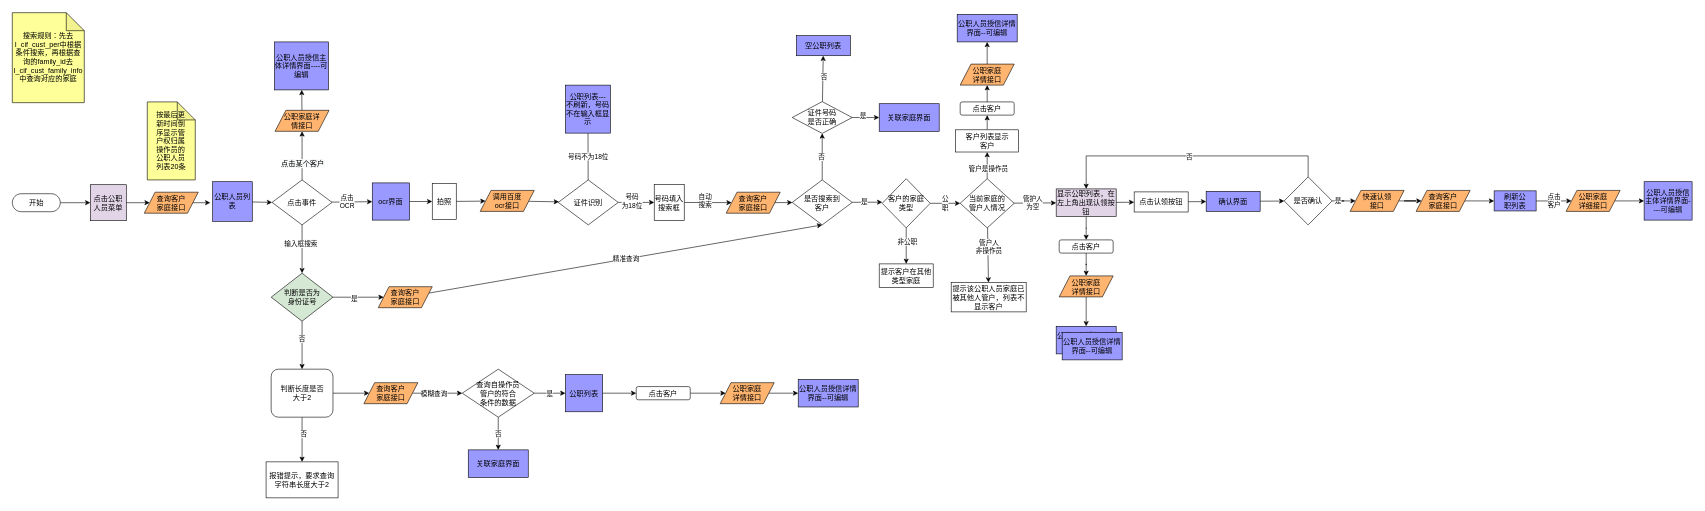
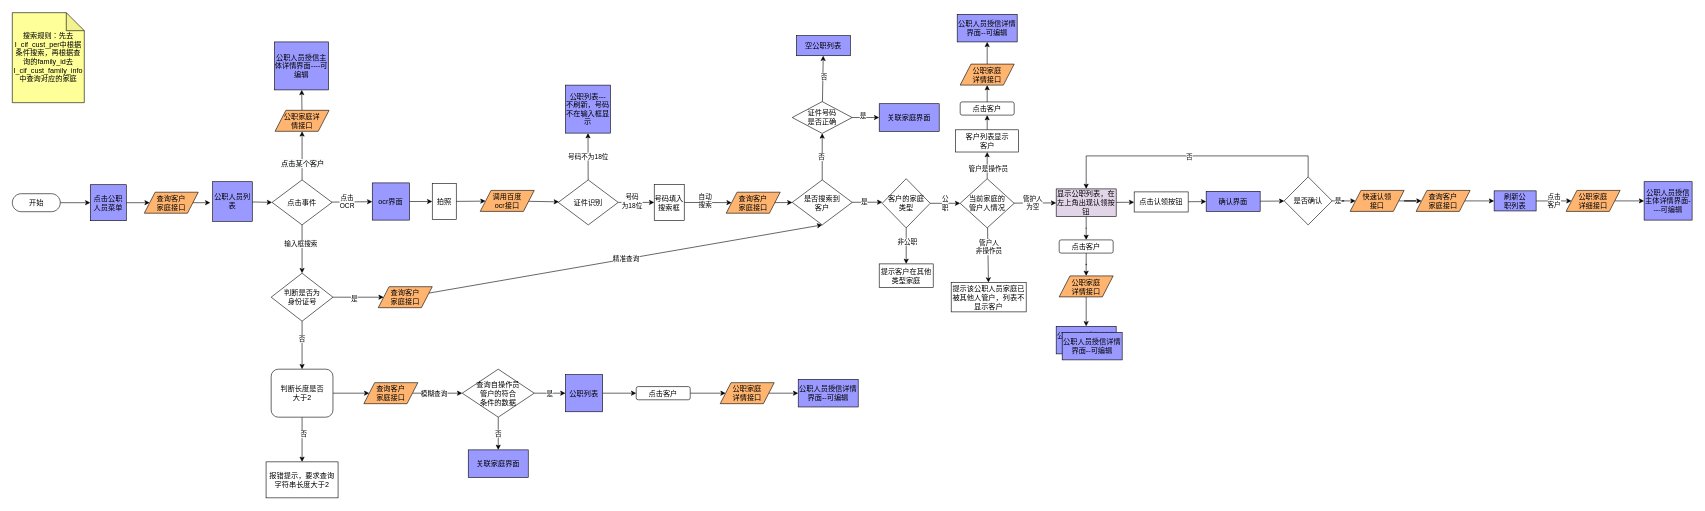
edge "公职列表--- 不刷新，号码不在输入框显示" -- "证件识别": arrowhead none -> classic
node "按最后更 新时间倒 序显示管 户权归属 操作员的 公职人员 列表20条": removed
node "点击公职人员菜单": fillcolor #e1d5e7 -> #9999ff
node "判断是否为 身份证号": fillcolor #d5e8d4 -> #ffffff
